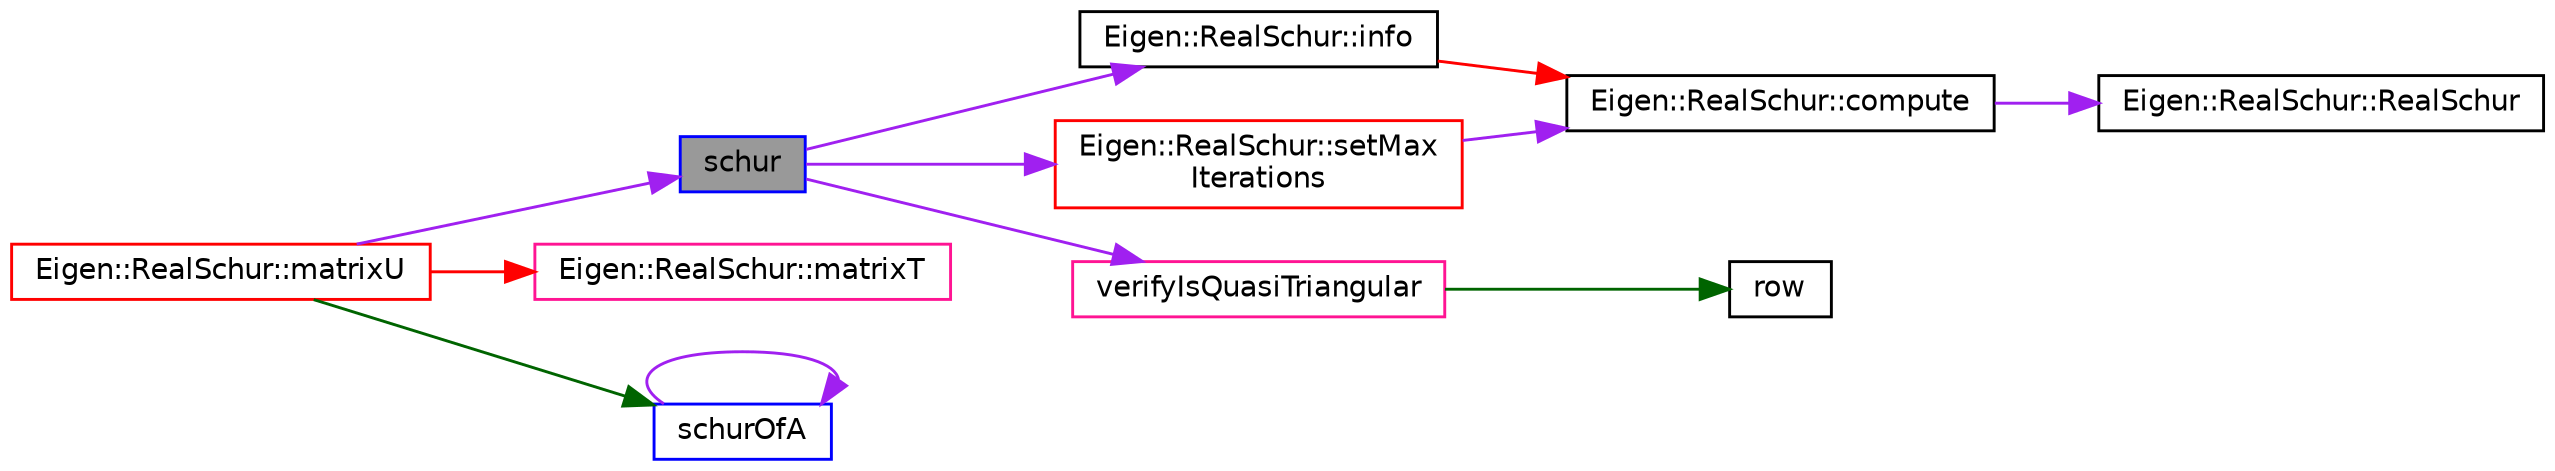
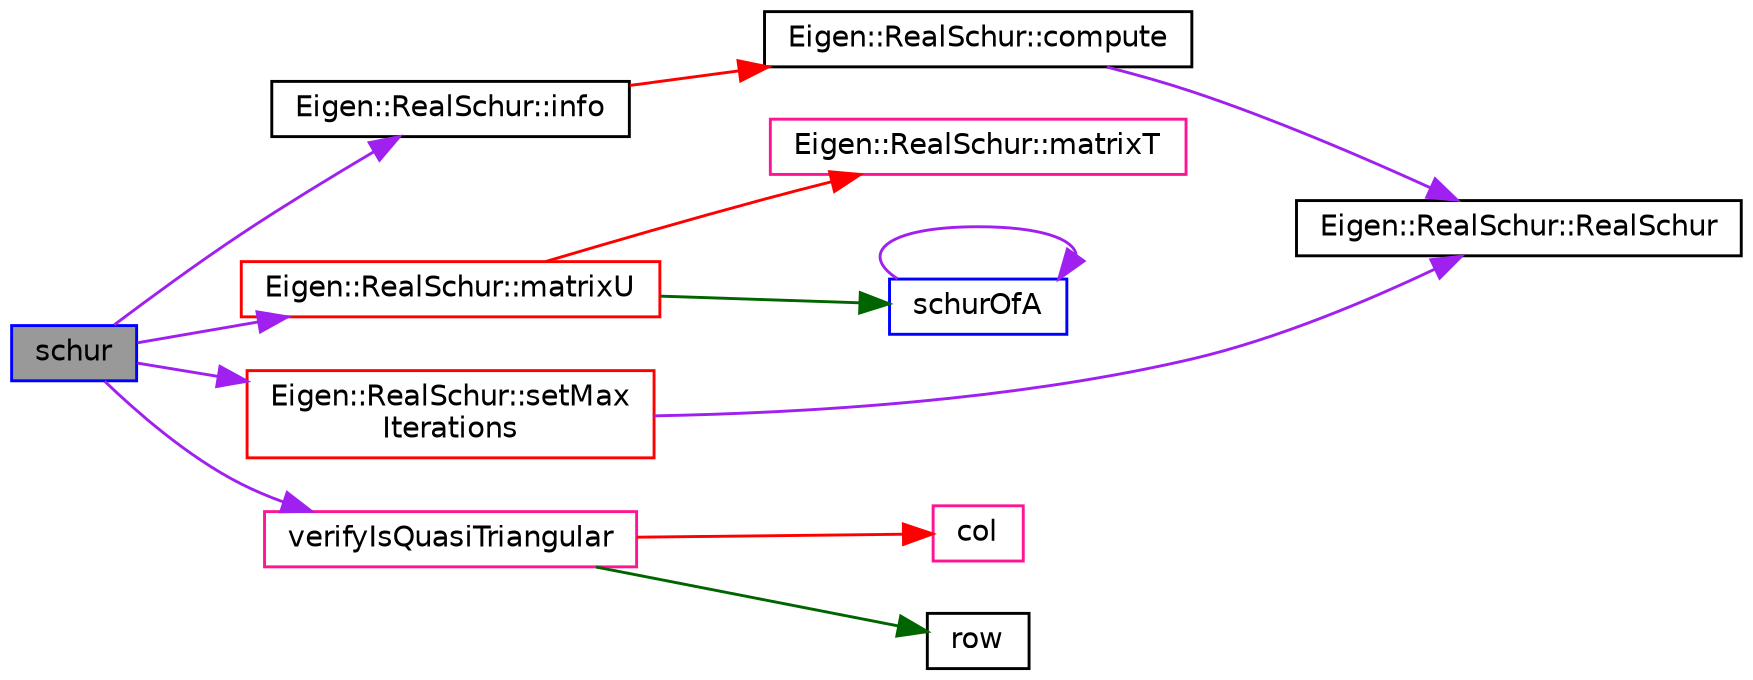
edge "Eigen::RealSchur::setMax Iterations" -> "Eigen::RealSchur::compute": now "Eigen::RealSchur::setMax Iterations" -> "Eigen::RealSchur::RealSchur"
edge "Eigen::RealSchur::matrixU" -> "schur": reversed
node "col": added
